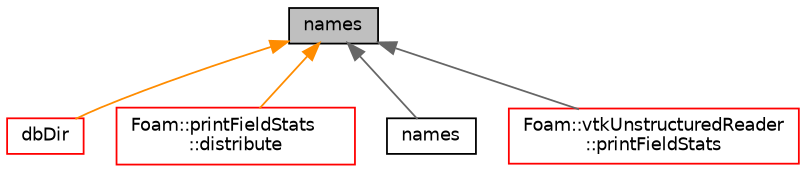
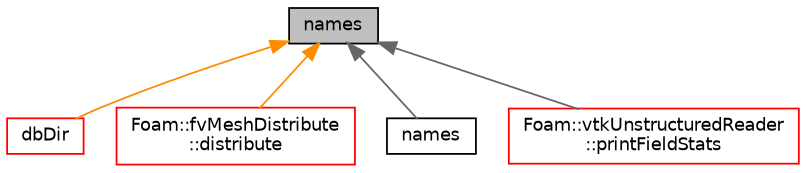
node "Foam::printFieldStats ::distribute": label "Foam::printFieldStats ::distribute" -> "Foam::fvMeshDistribute ::distribute"
